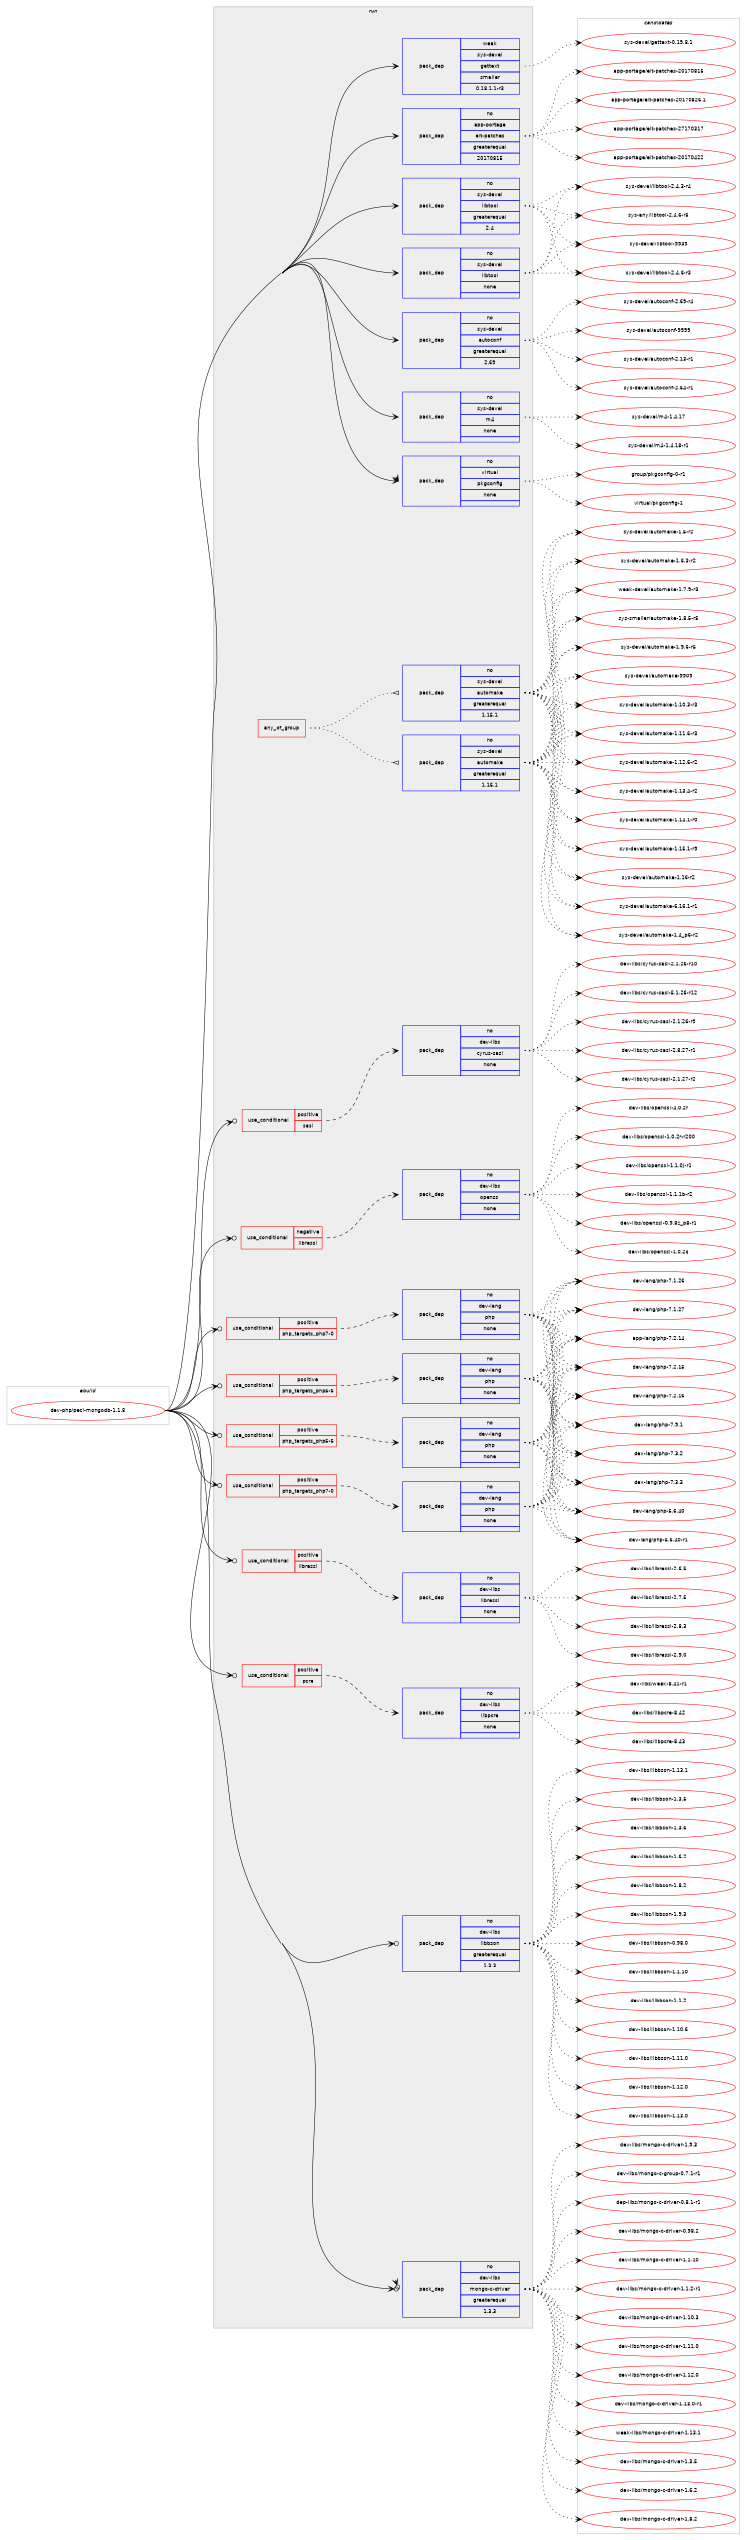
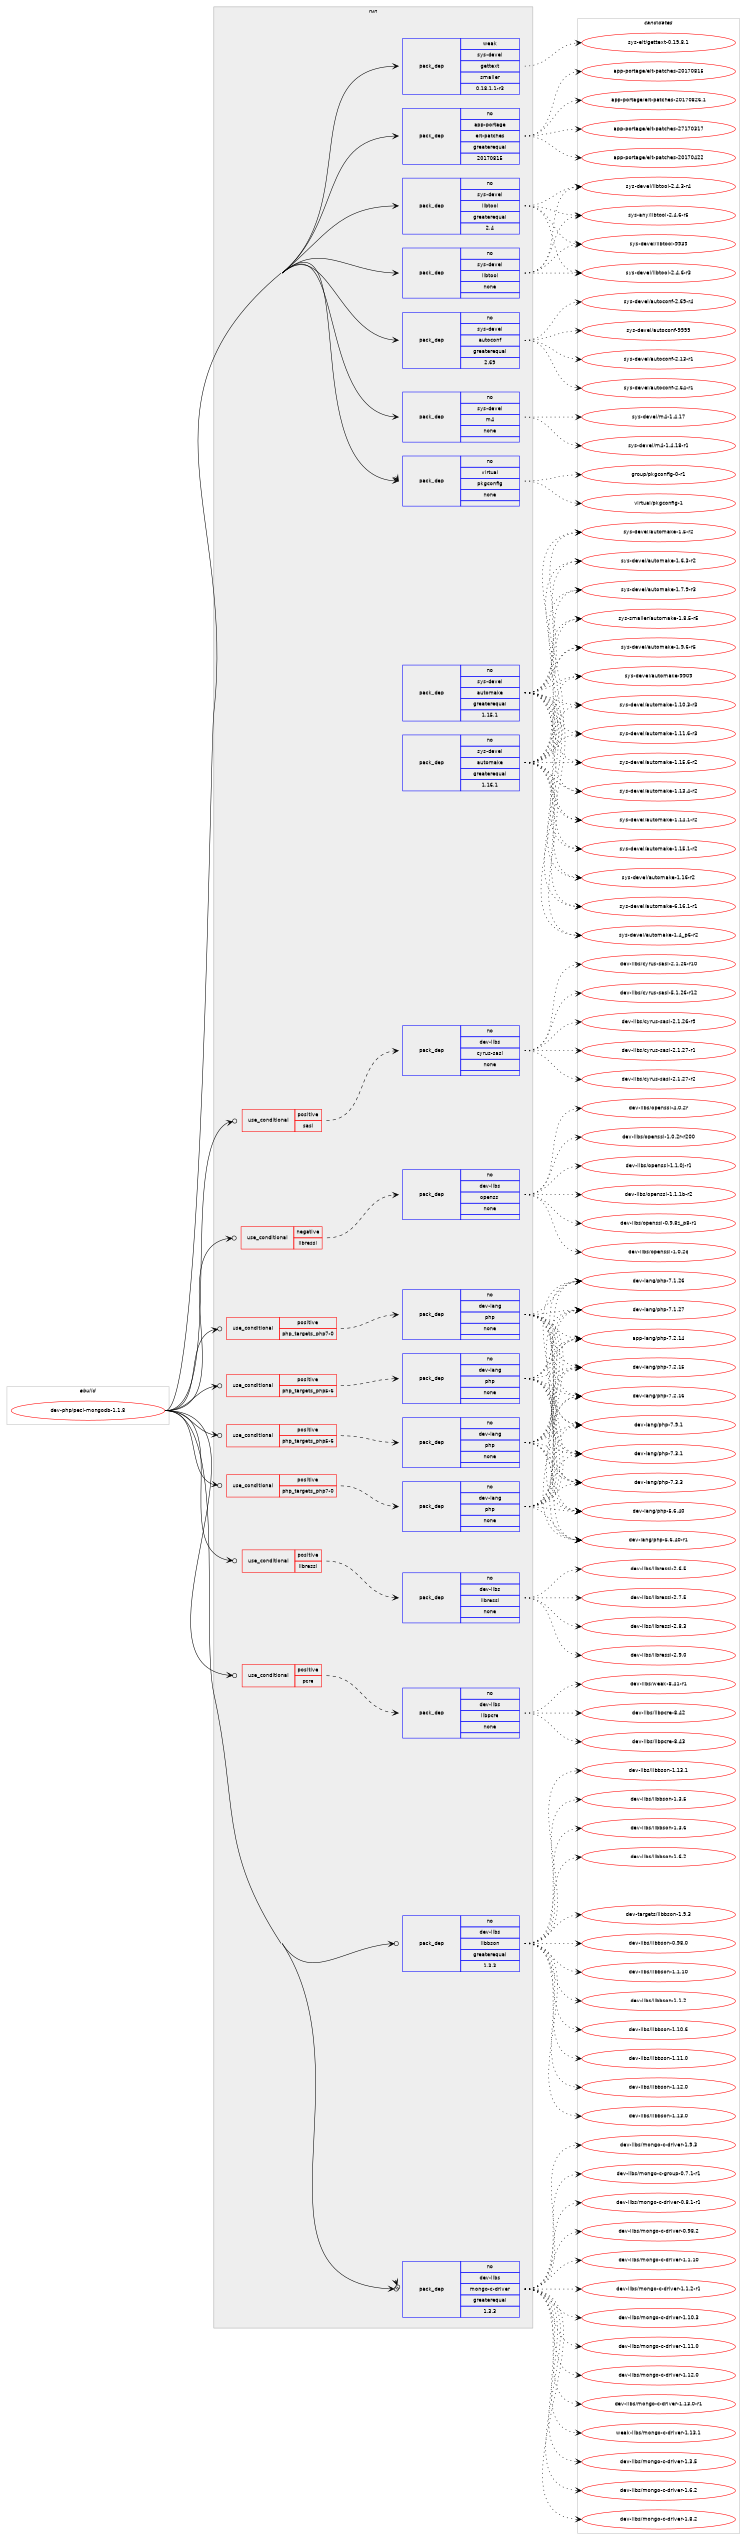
node "sys-devel/gettext-0.19.8.1": label "sys-devel/gettext-0.19.8.1" -> "sys-elt/gettext-0.19.8.1"
node "weak-devel/automake-1.7.9-r3": label "weak-devel/automake-1.7.9-r3" -> "sys-devel/automake-1.7.9-r3"
node "any_of_group": removed
node "sys-devel/automake-1.12.6-r2": label "sys-devel/automake-1.12.6-r2" -> "sys-devel/automake-1.15.6-r2"
node "sys-devel/automake-1.14.1-r0": label "sys-devel/automake-1.14.1-r0" -> "sys-devel/automake-1.14.1-r2"
node "sys-devel/automake-1.15.1-r9": label "sys-devel/automake-1.15.1-r9" -> "sys-devel/automake-1.15.1-r2"
node "dev-libs/cyrus-sasl-2.8.27-r1": label "dev-libs/cyrus-sasl-2.8.27-r1" -> "dev-libs/cyrus-sasl-2.1.27-r1"
node "dev-lang/php-7.3.2": label "dev-lang/php-7.3.2" -> "dev-lang/php-7.3.1"
node "dev-libs/libbson-1.8.2": removed
node "dev-libs/libbson-1.9.3": label "dev-libs/libbson-1.9.3" -> "dev-targets/libbson-1.9.3"
node "dep-libs/mongo-c-driver-0.8.1-r1": label "dep-libs/mongo-c-driver-0.8.1-r1" -> "dev-libs/mongo-c-driver-0.8.1-r1"
